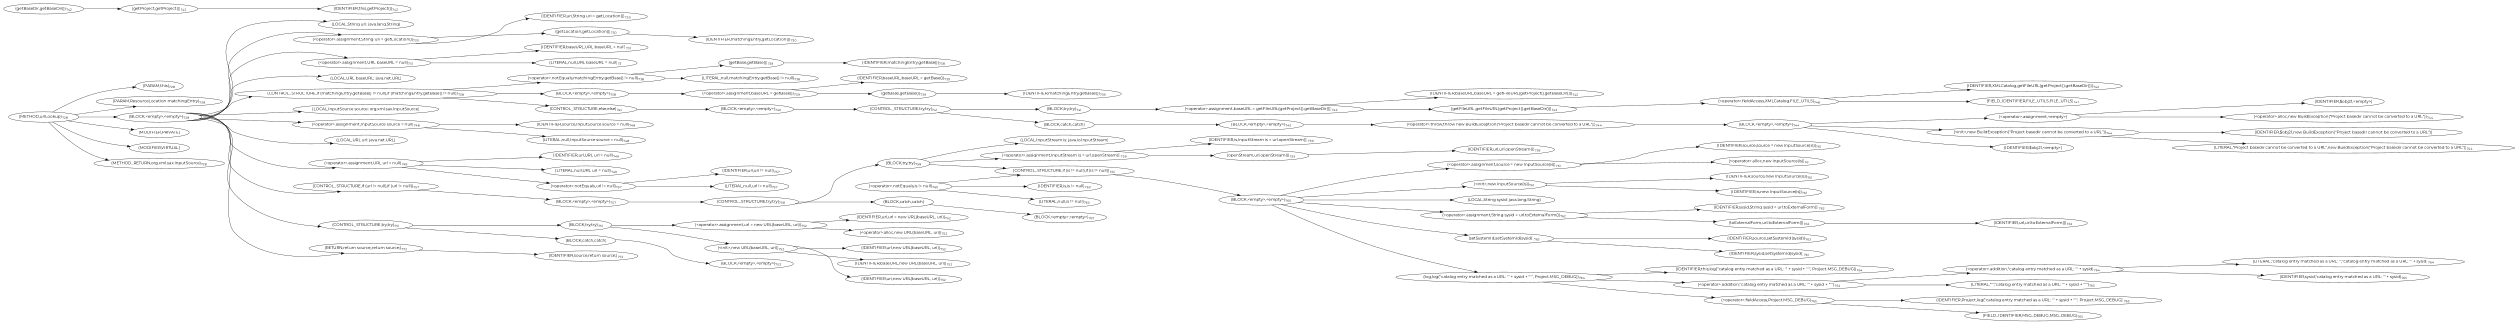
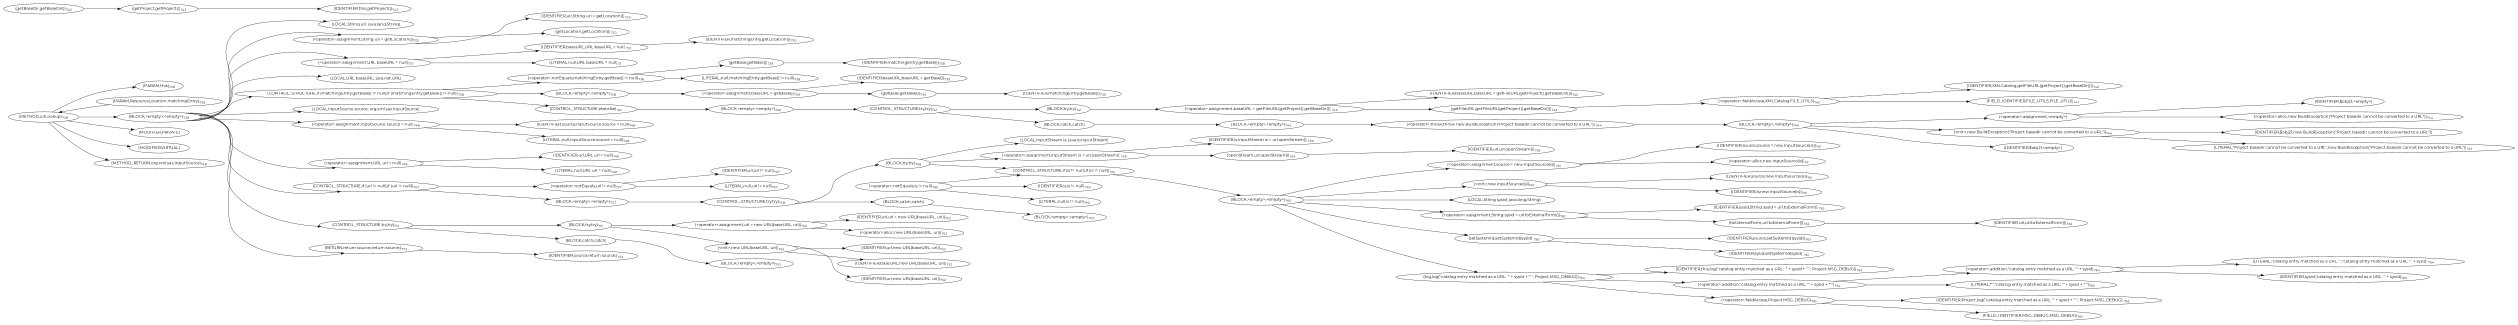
edge "(getLocation,getLocation())" -> "(IDENTIFIER,matchingEntry,getLocation())": now "(IDENTIFIER,baseURL,URL baseURL = null)" -> "(IDENTIFIER,matchingEntry,getLocation())"
node "(<operator>.fieldAccess,XMLCatalog.FILE_UTILS)": text "748" -> "742"
edge "(METHOD,urlLookup)" -> "(PARAM,ResourceLocation matchingEntry)": reversed
node "(LOCAL,URL url: java.net.URL)": removed
edge "(<operator>.assignment,URL url = null)" -> "(<operator>.notEquals,url != null)": now "(CONTROL_STRUCTURE,if (url != null),if (url != null))" -> "(<operator>.notEquals,url != null)"
